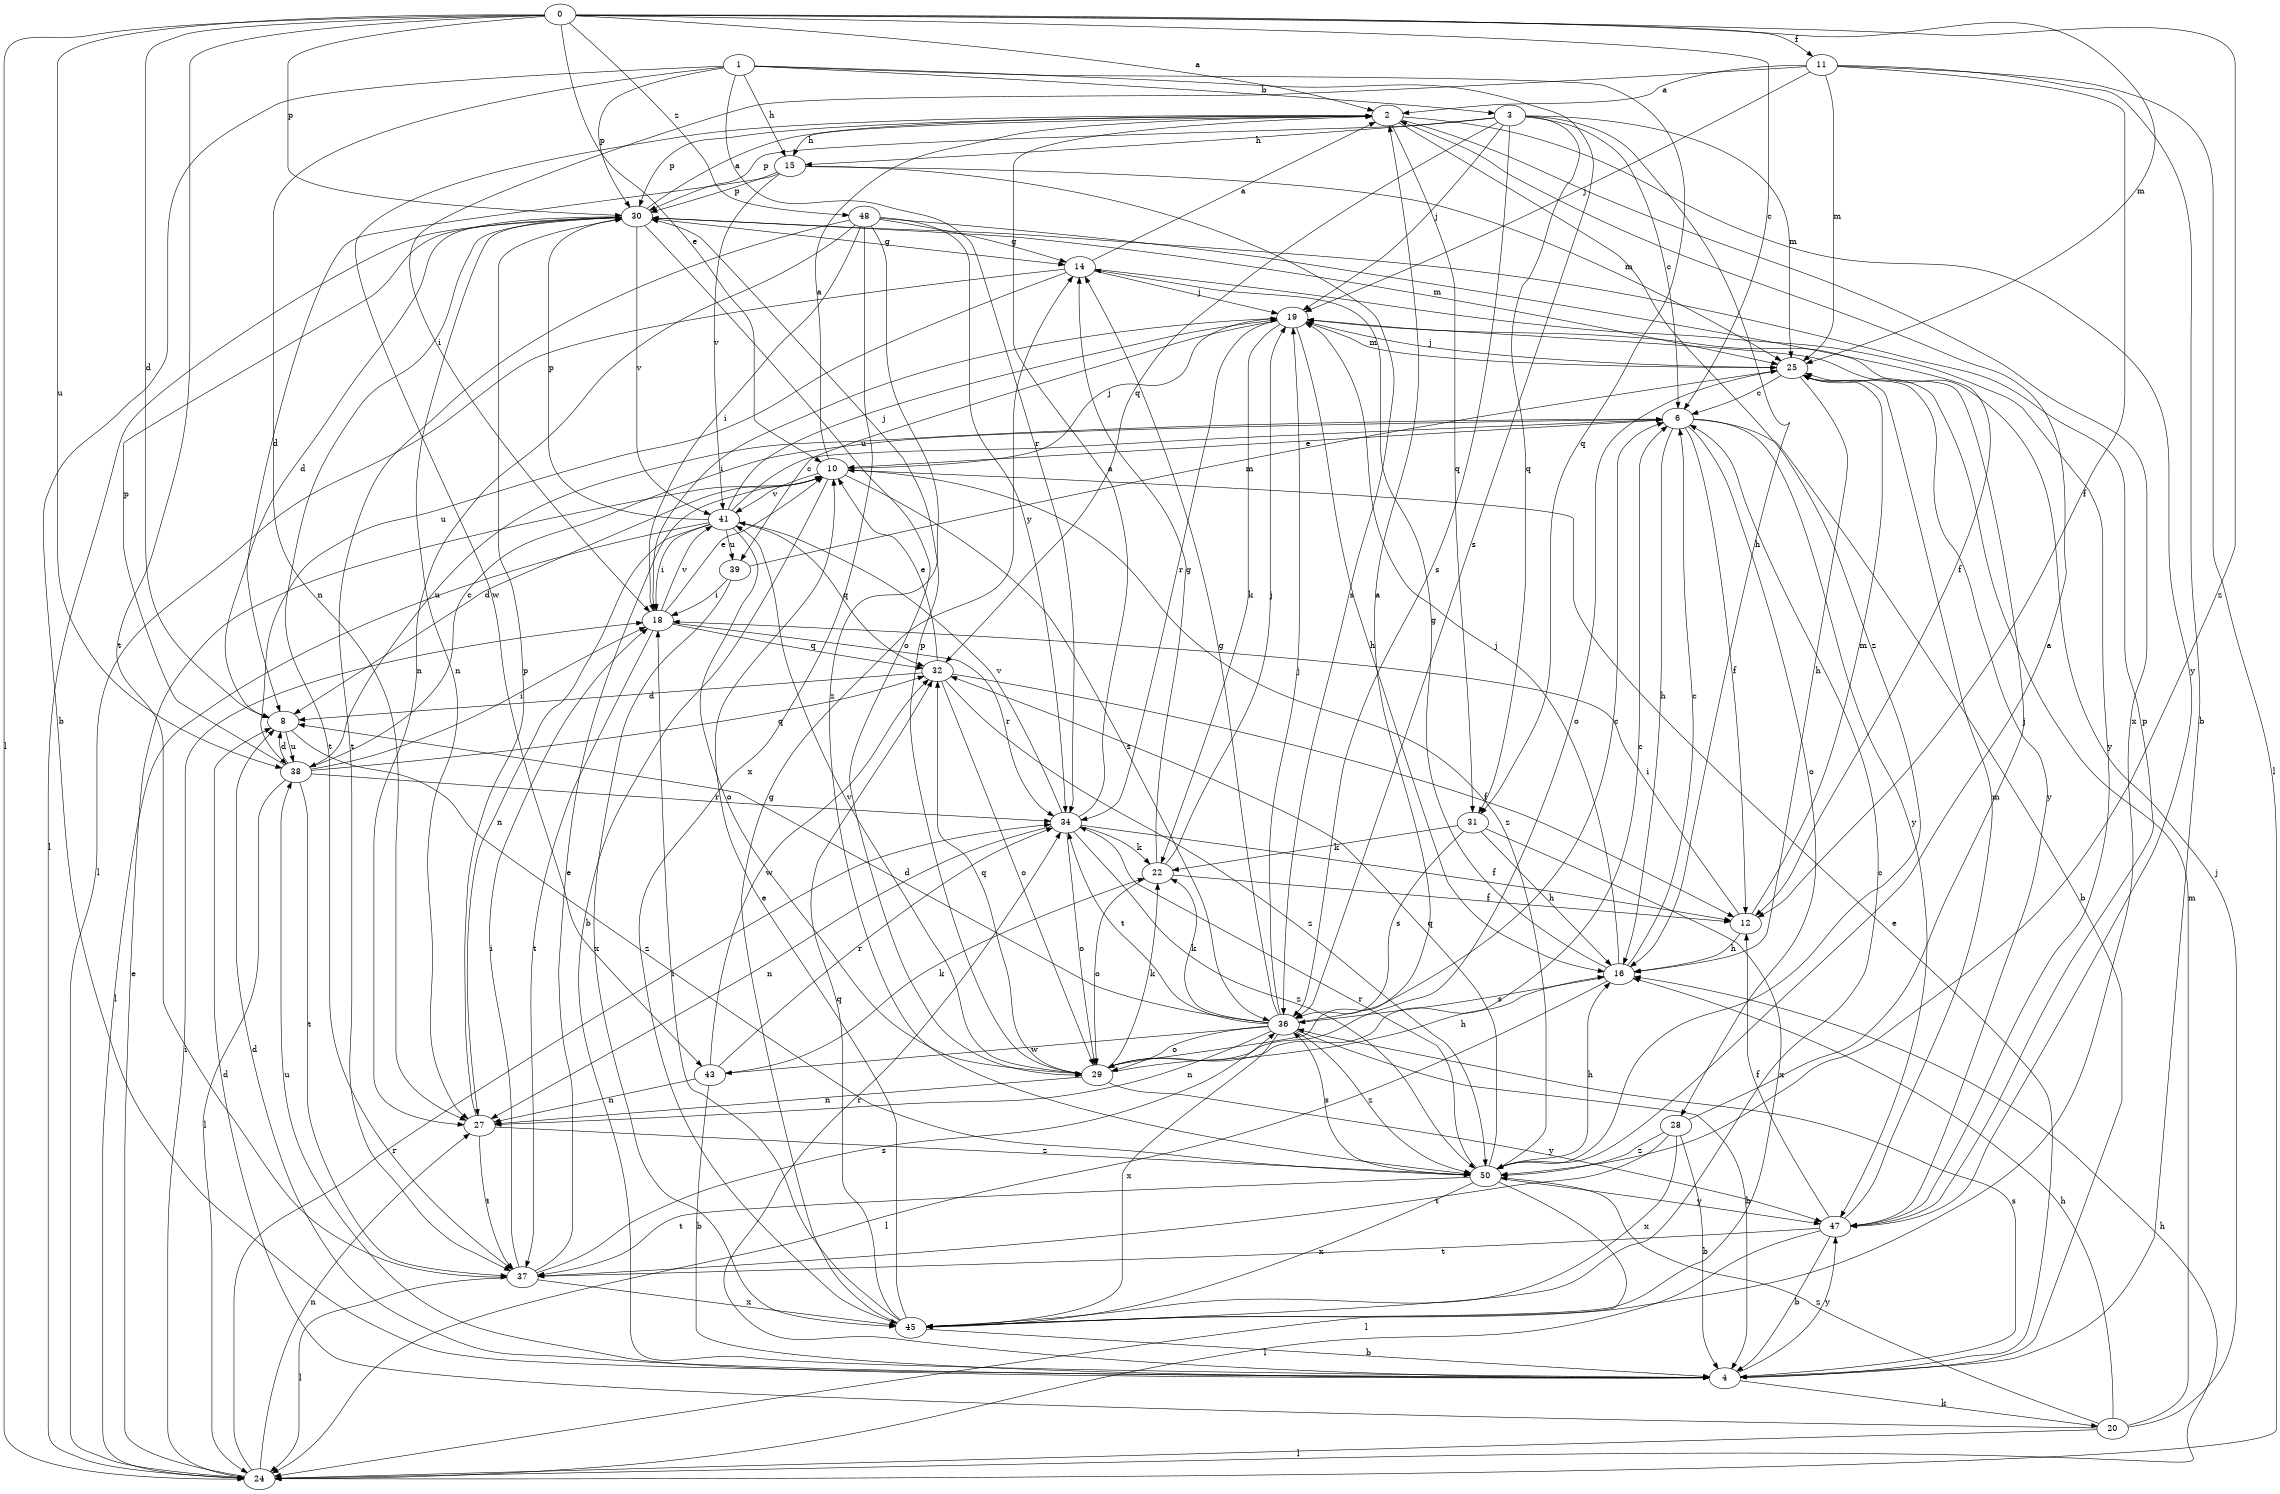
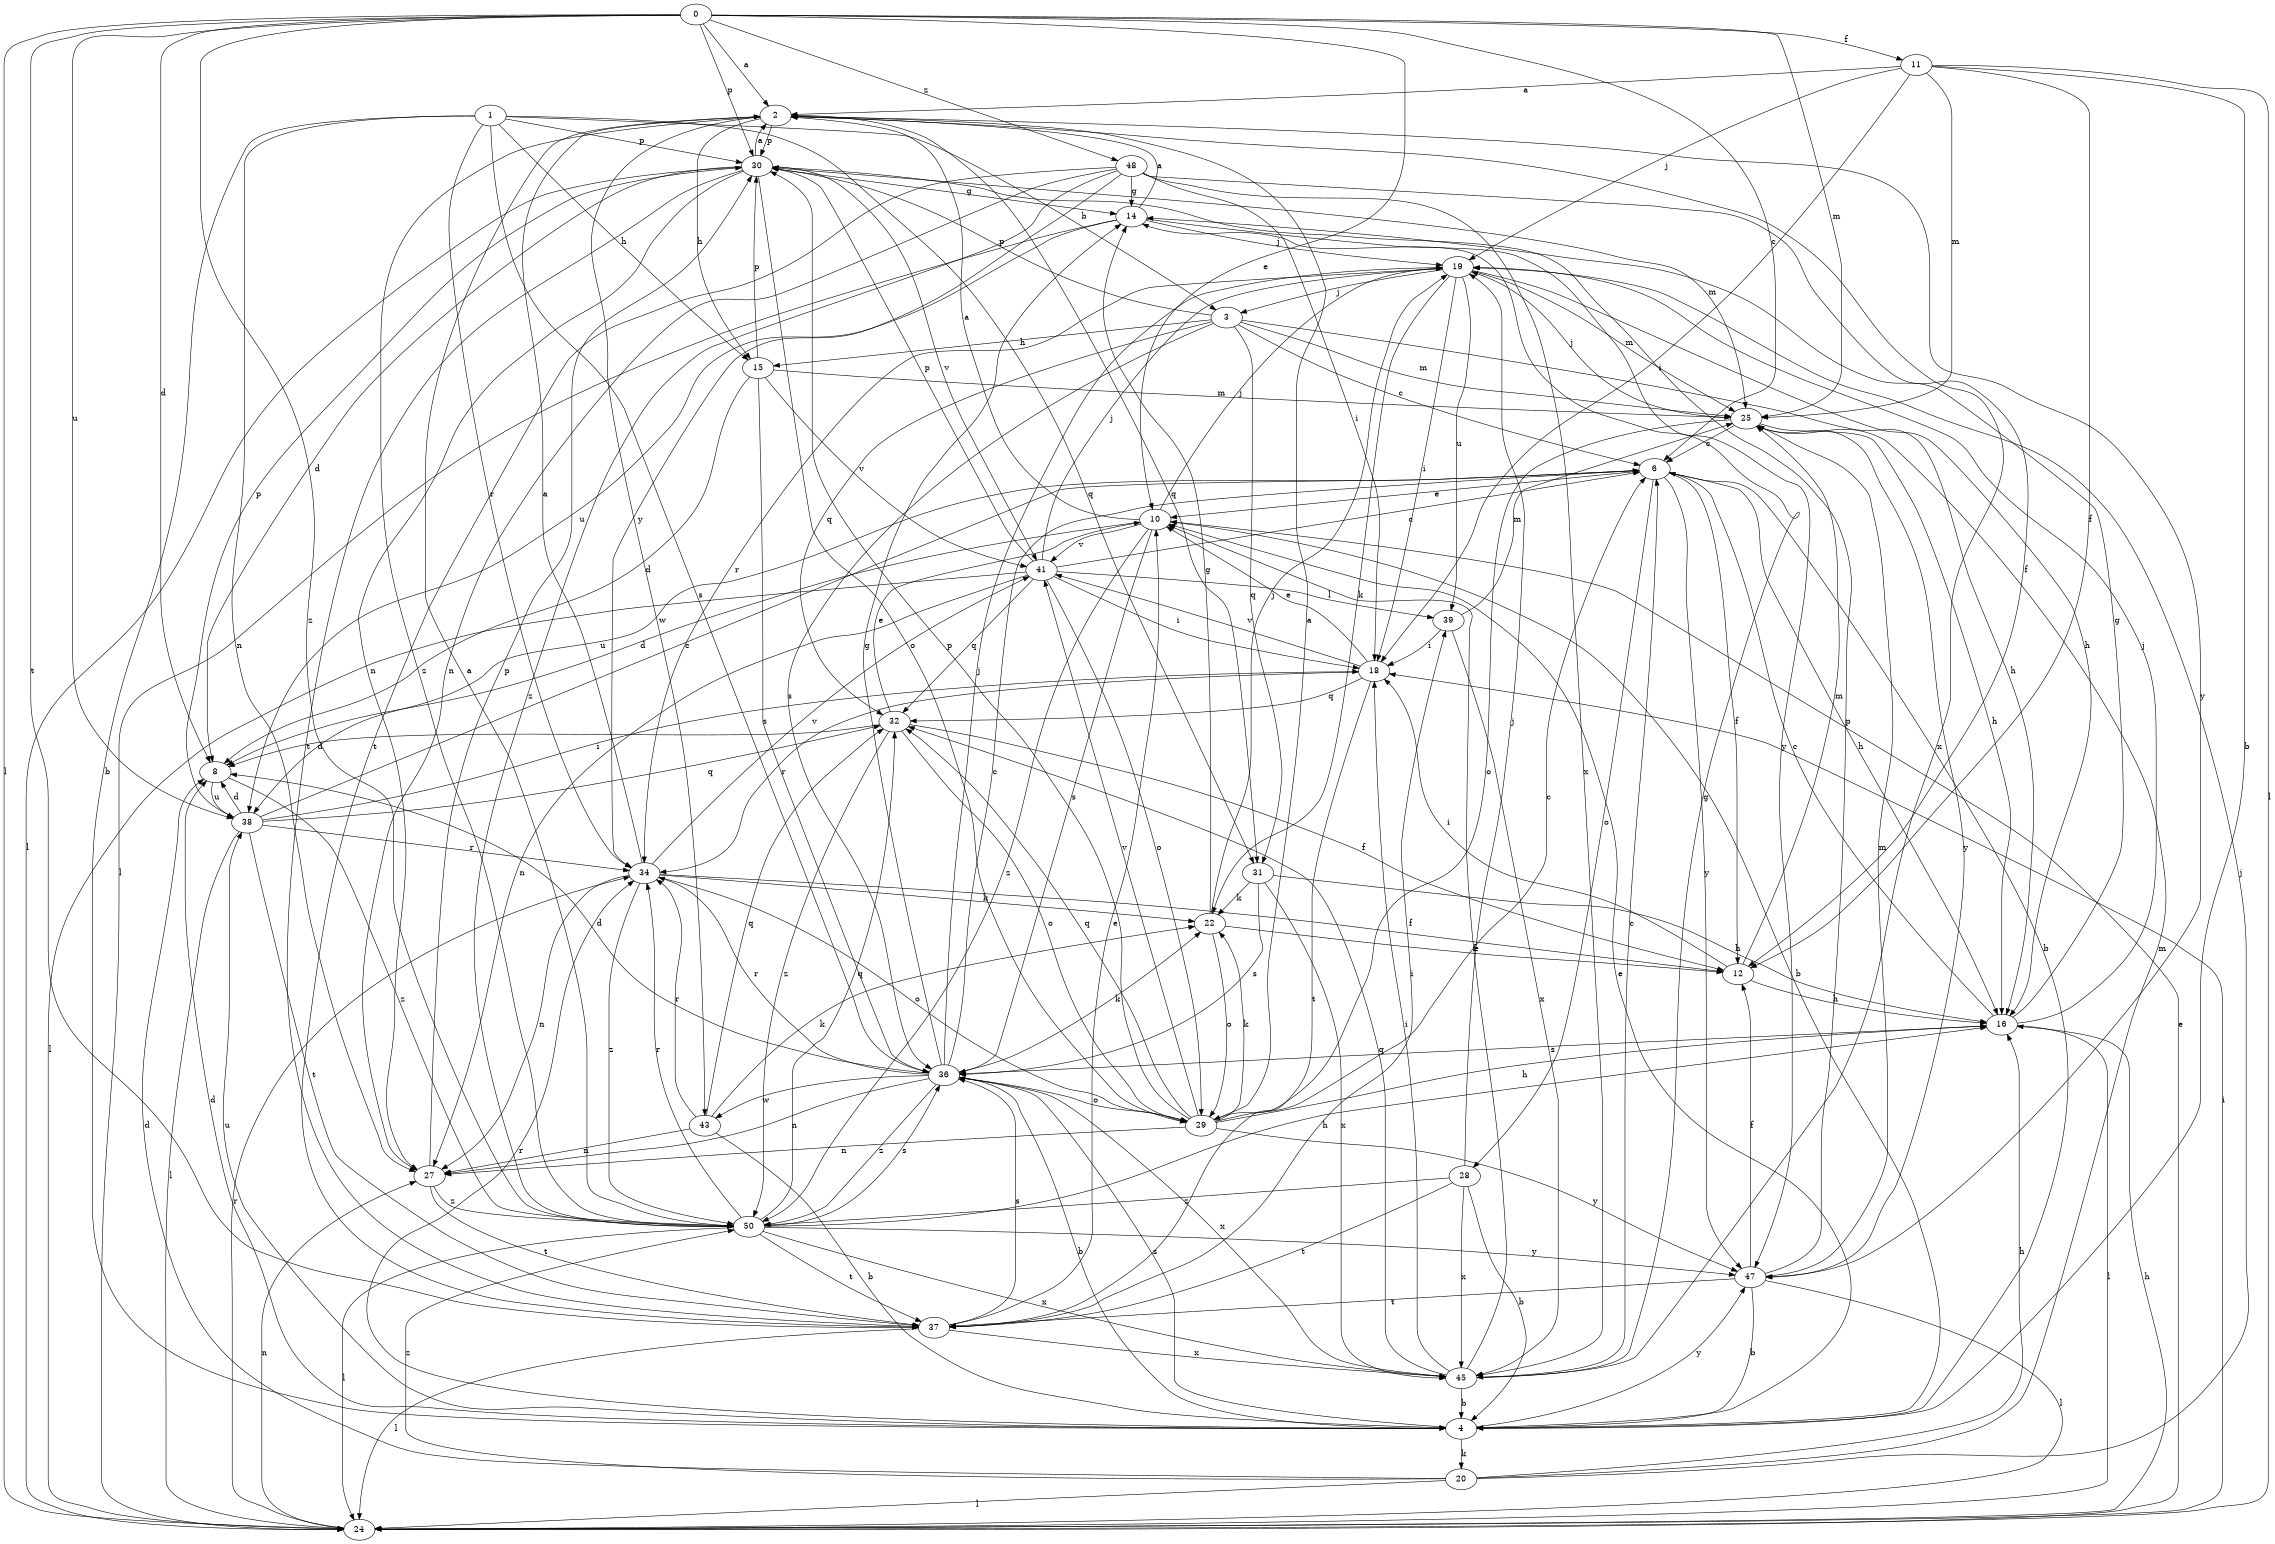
edge "3" -> "19": reversed
edge "41" -> "39": label "u" -> "l"
edge "43" -> "32": label "w" -> "q"
edge "36" -> "34": label "t" -> "r"
edge "37" -> "18": now "37" -> "39"
